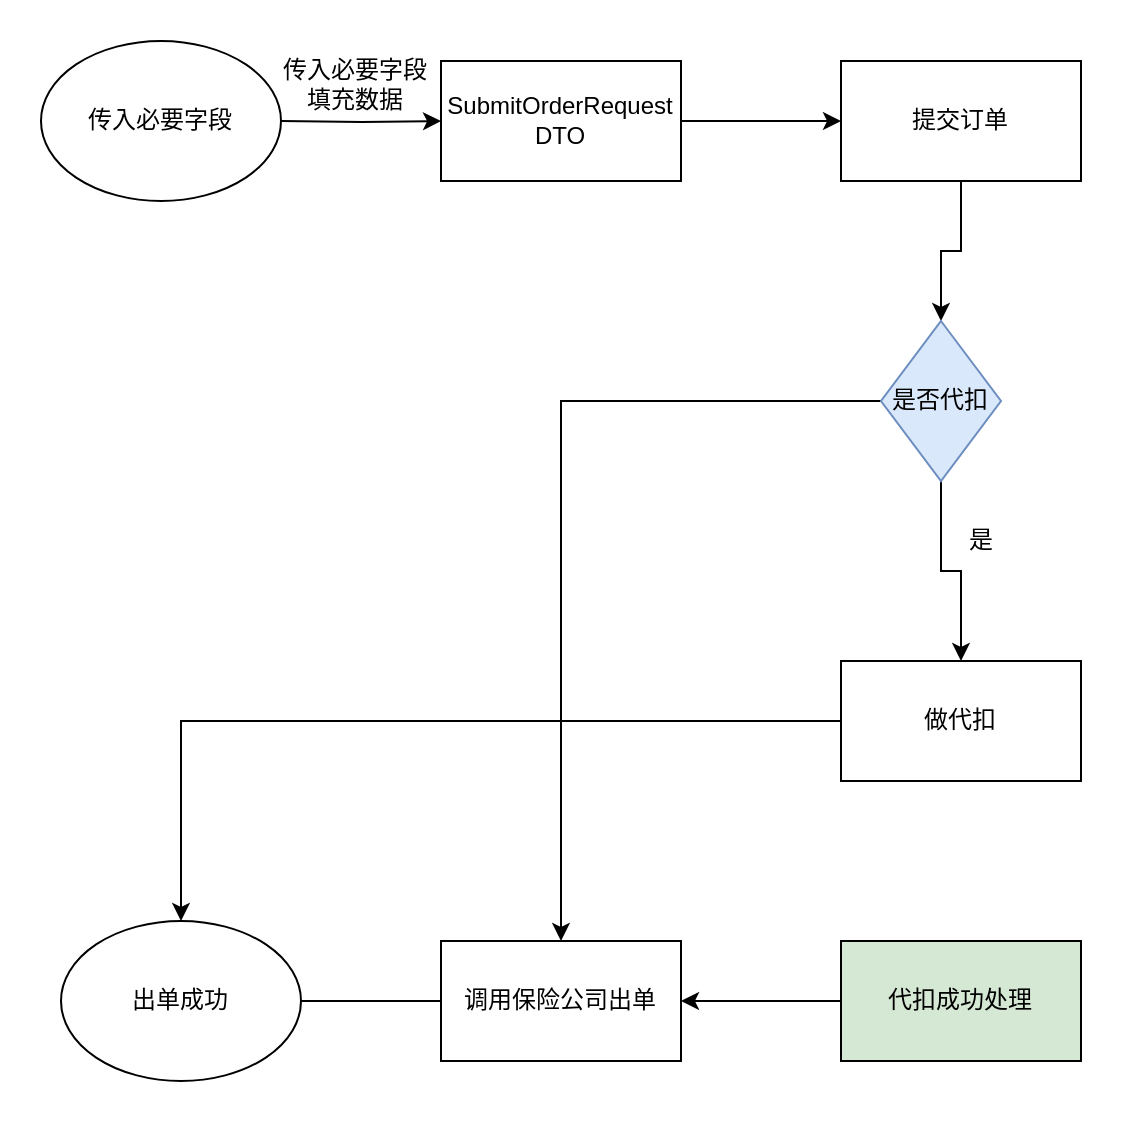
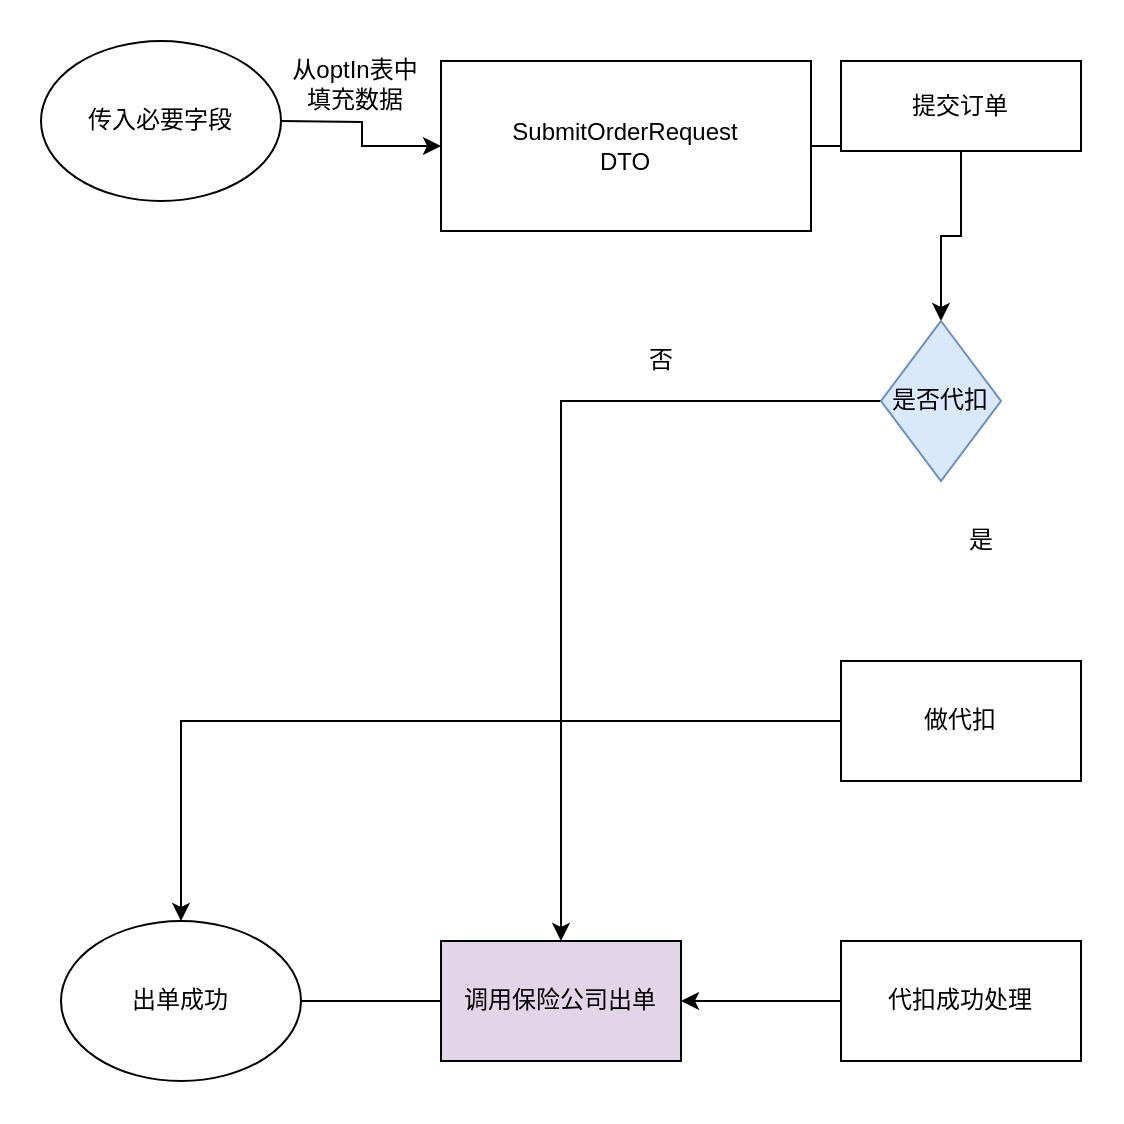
node "传入必要字段 填充数据": label "传入必要字段 填充数据" -> "从optIn表中 填充数据"
node "SubmitOrderRequest DTO": size 240x120 -> 370x170
node "提交订单": size 240x120 -> 240x90
node "否": added
edge "是否代扣" -> "做代扣": removed
node "调用保险公司出单": fillcolor #ffffff -> #e1d5e7
node "代扣成功处理": fillcolor #d5e8d4 -> #ffffff
